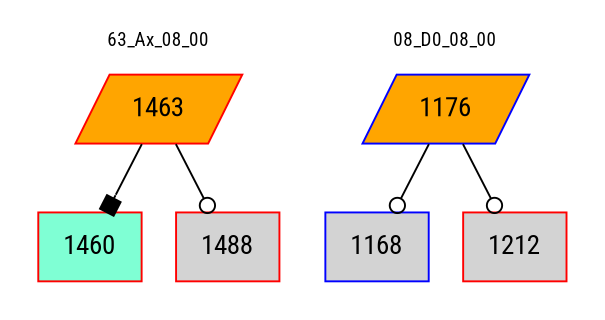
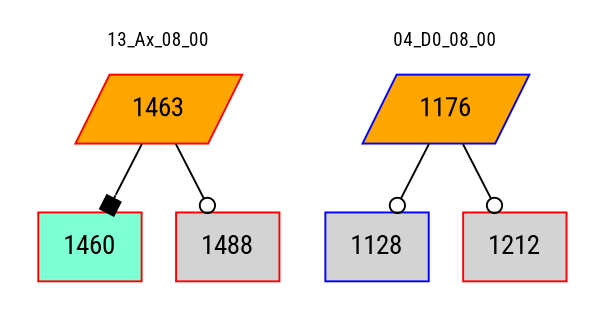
cluster "63_Ax_08_00": label "63_Ax_08_00" -> "13_Ax_08_00"
cluster "08_D0_08_00": label "08_D0_08_00" -> "04_D0_08_00"
node "1168": label "1168" -> "1128"
